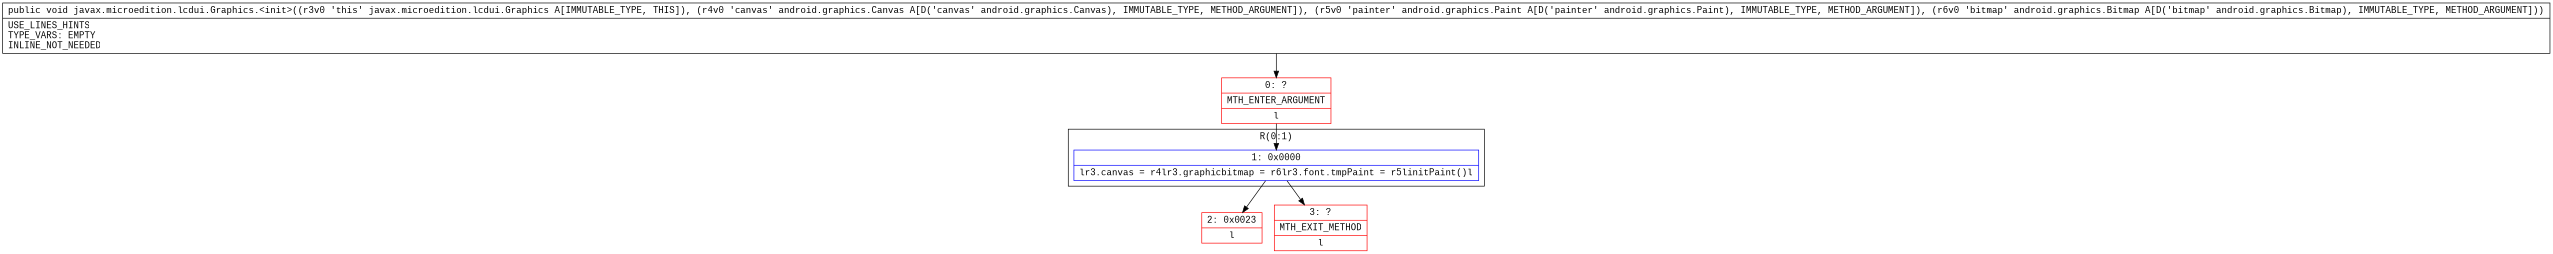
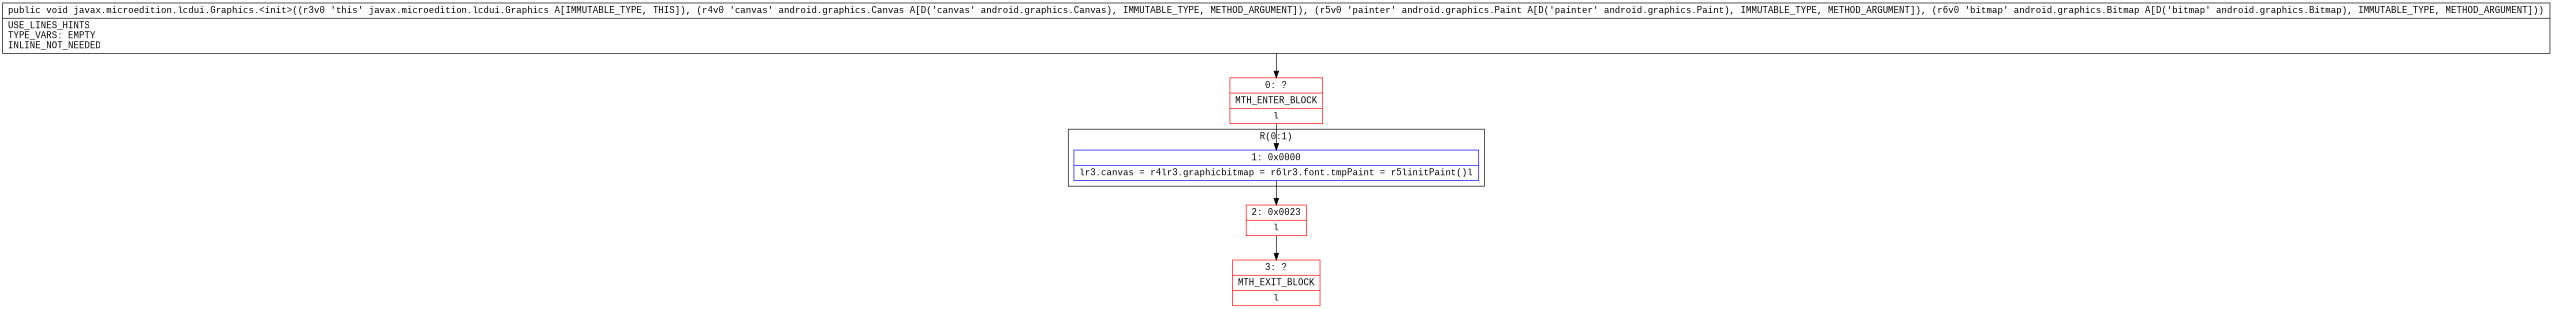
node "0: ?": text "MTH_ENTER_ARGUMENT" -> "MTH_ENTER_BLOCK"
edge "1: 0x0000" -> "3: ?": now "2: 0x0023" -> "3: ?"
node "3: ?": text "MTH_EXIT_METHOD" -> "MTH_EXIT_BLOCK"
